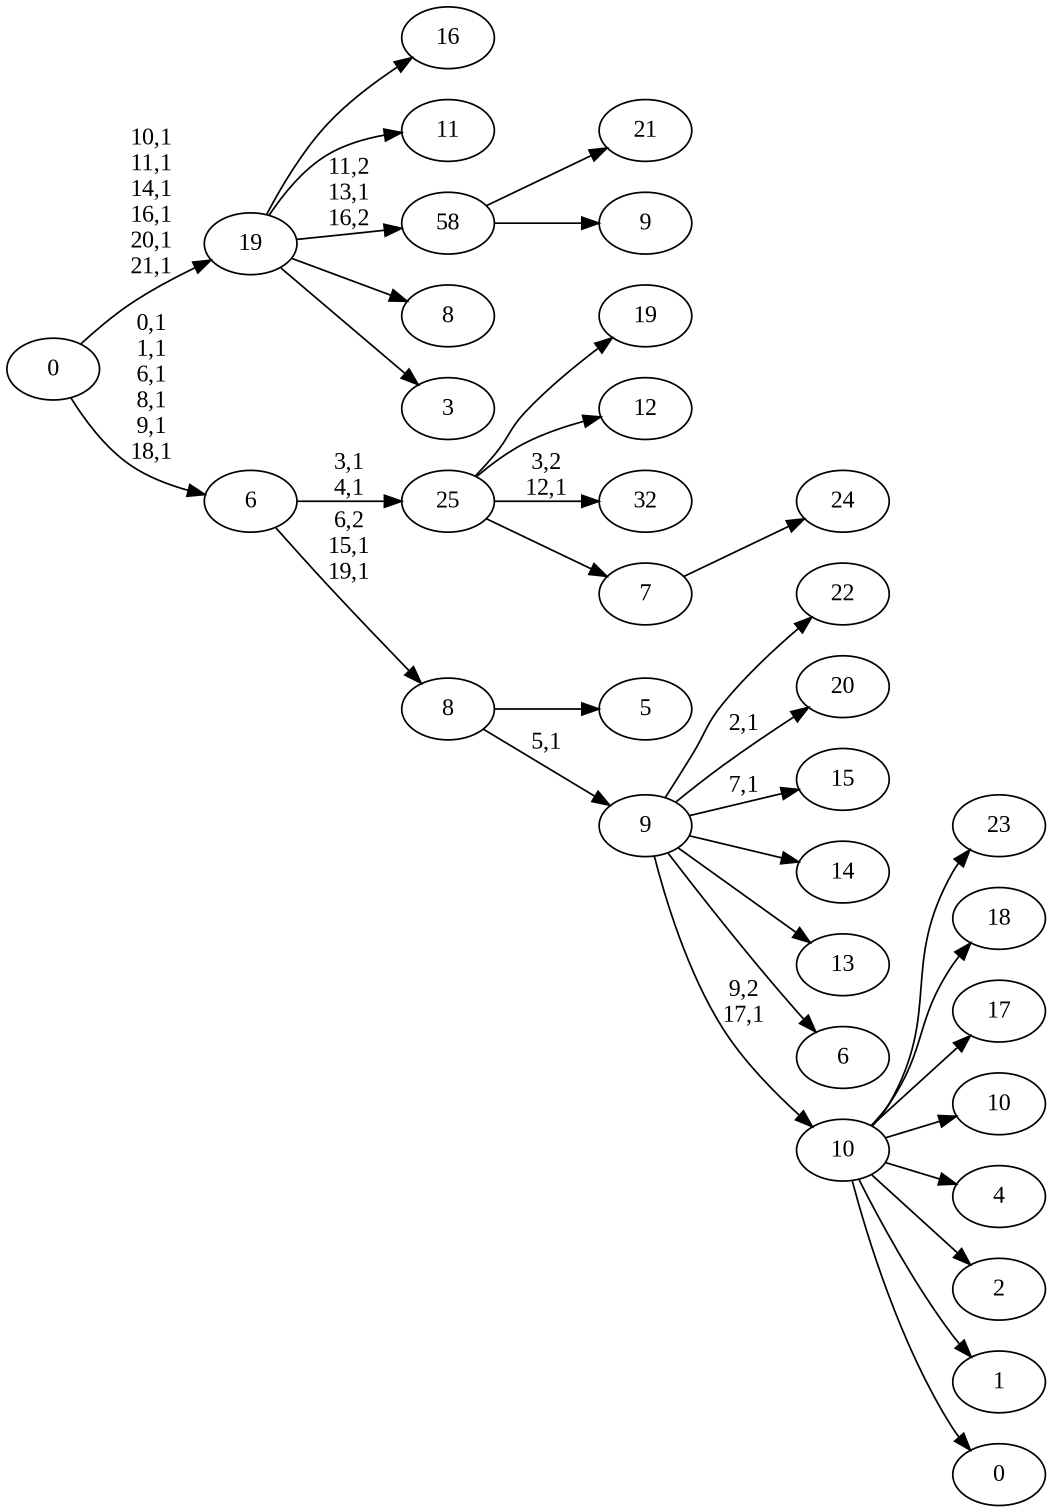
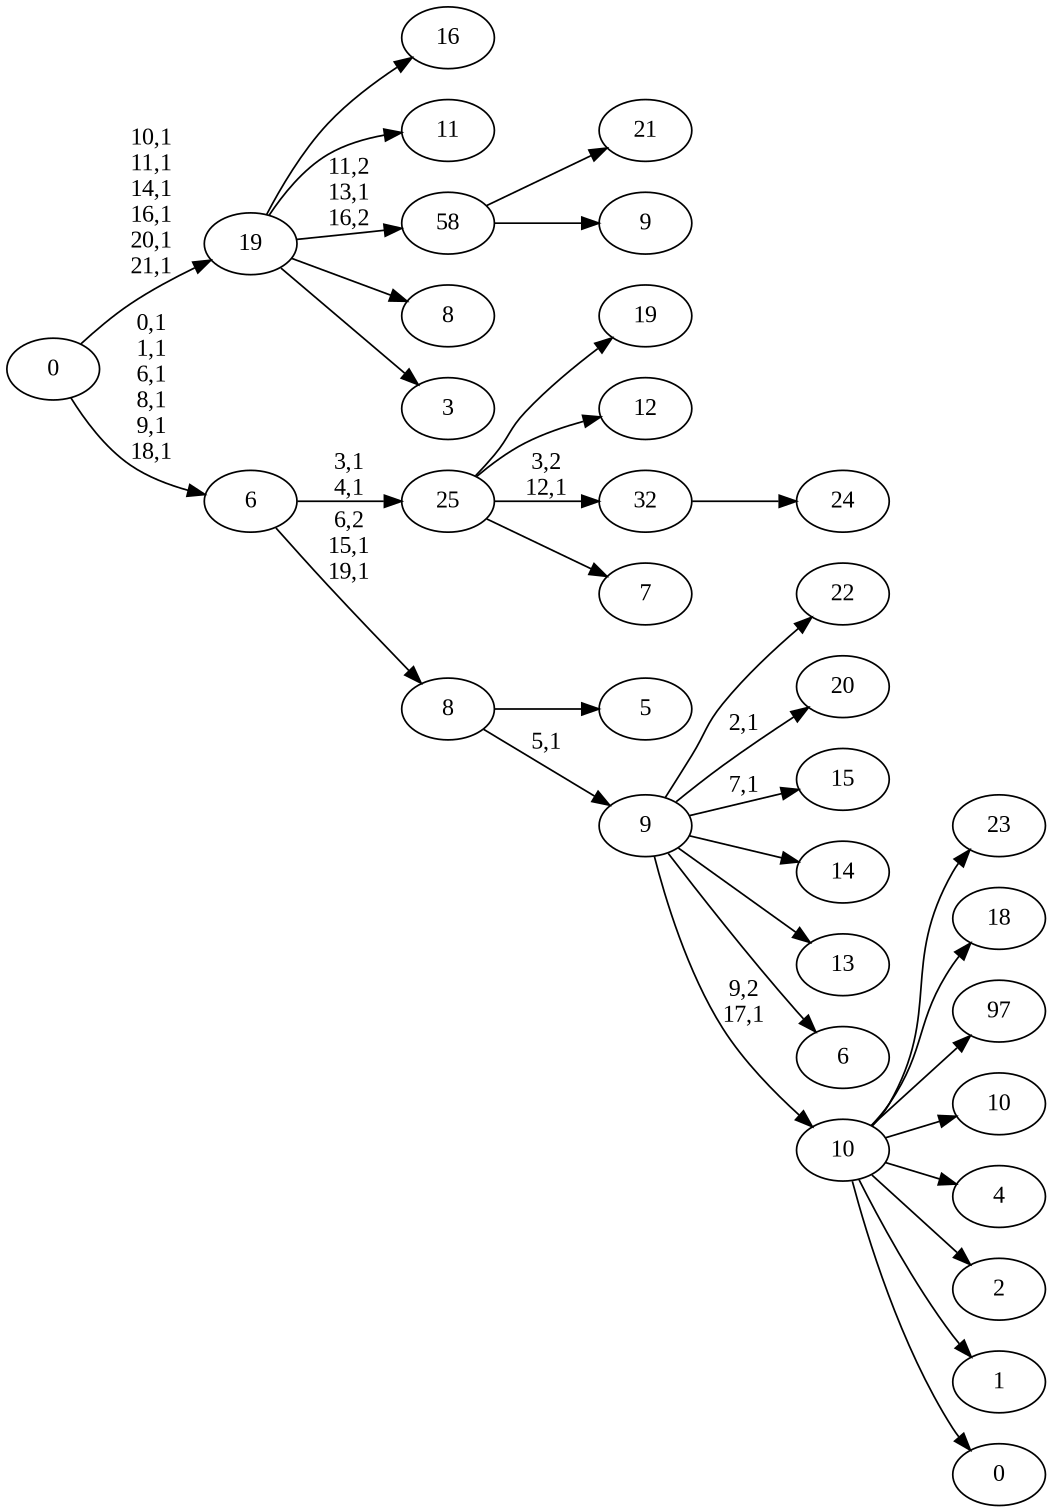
edge "7" -> "24": now "32" -> "24"
node "17": label "17" -> "97"
